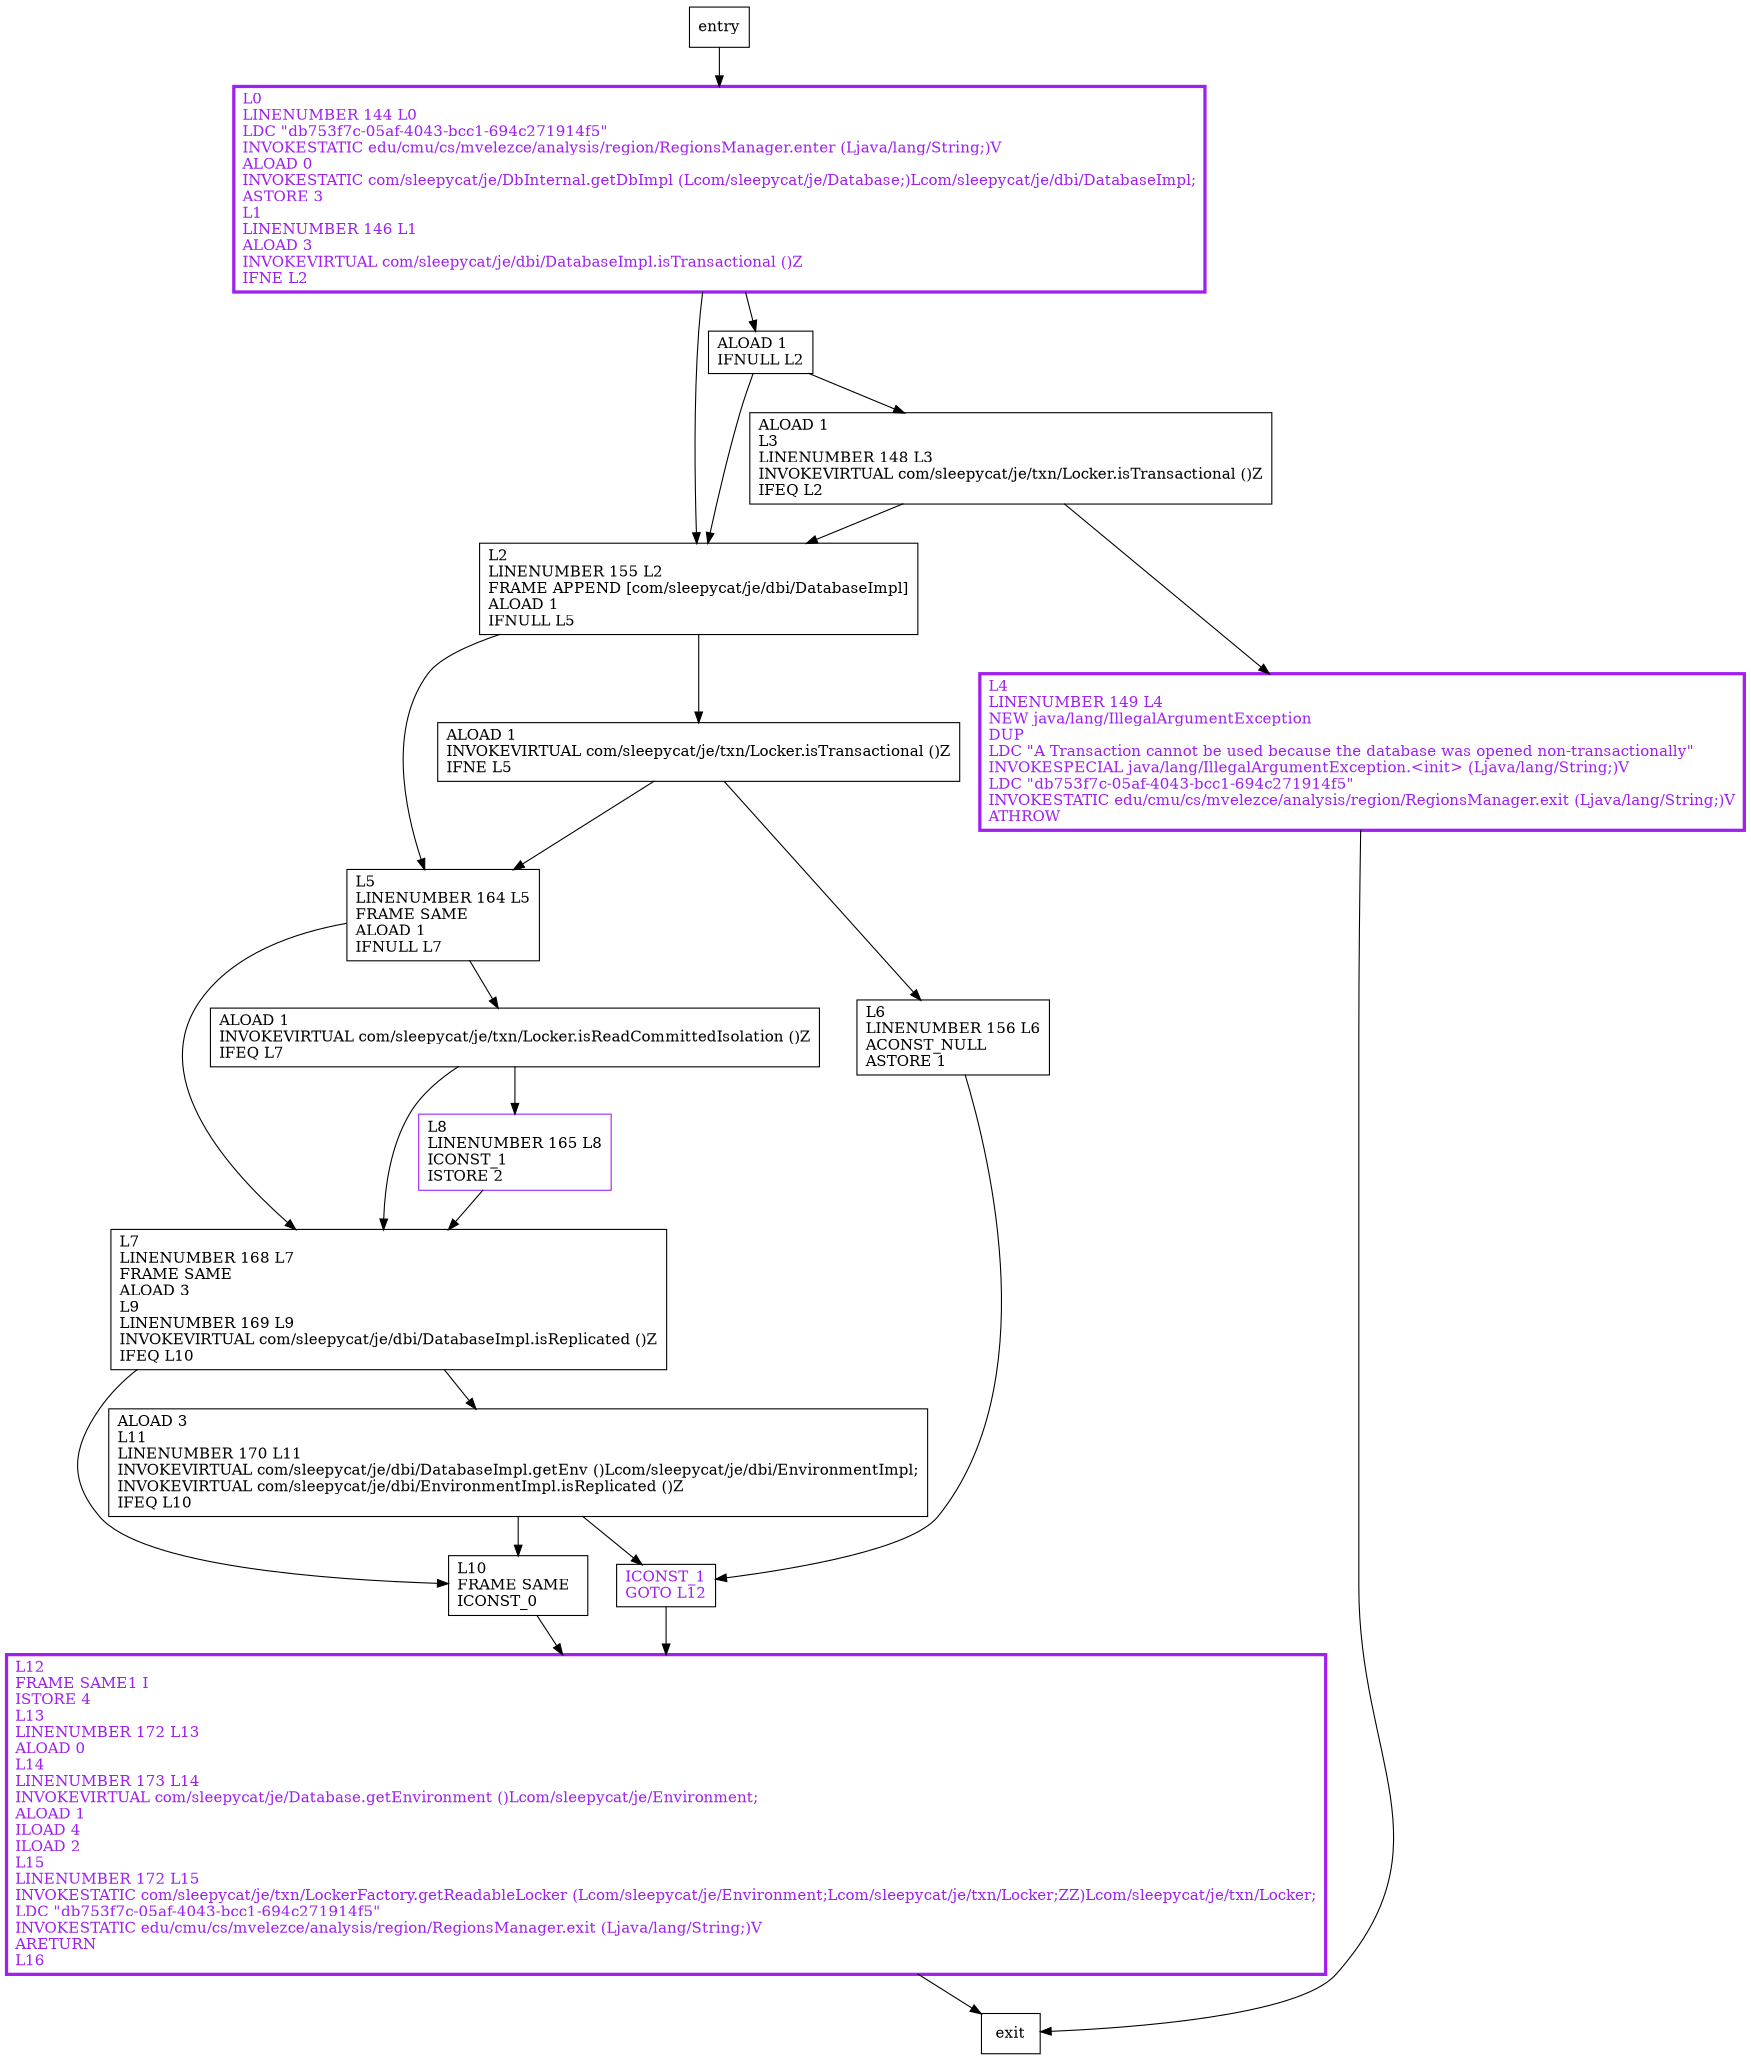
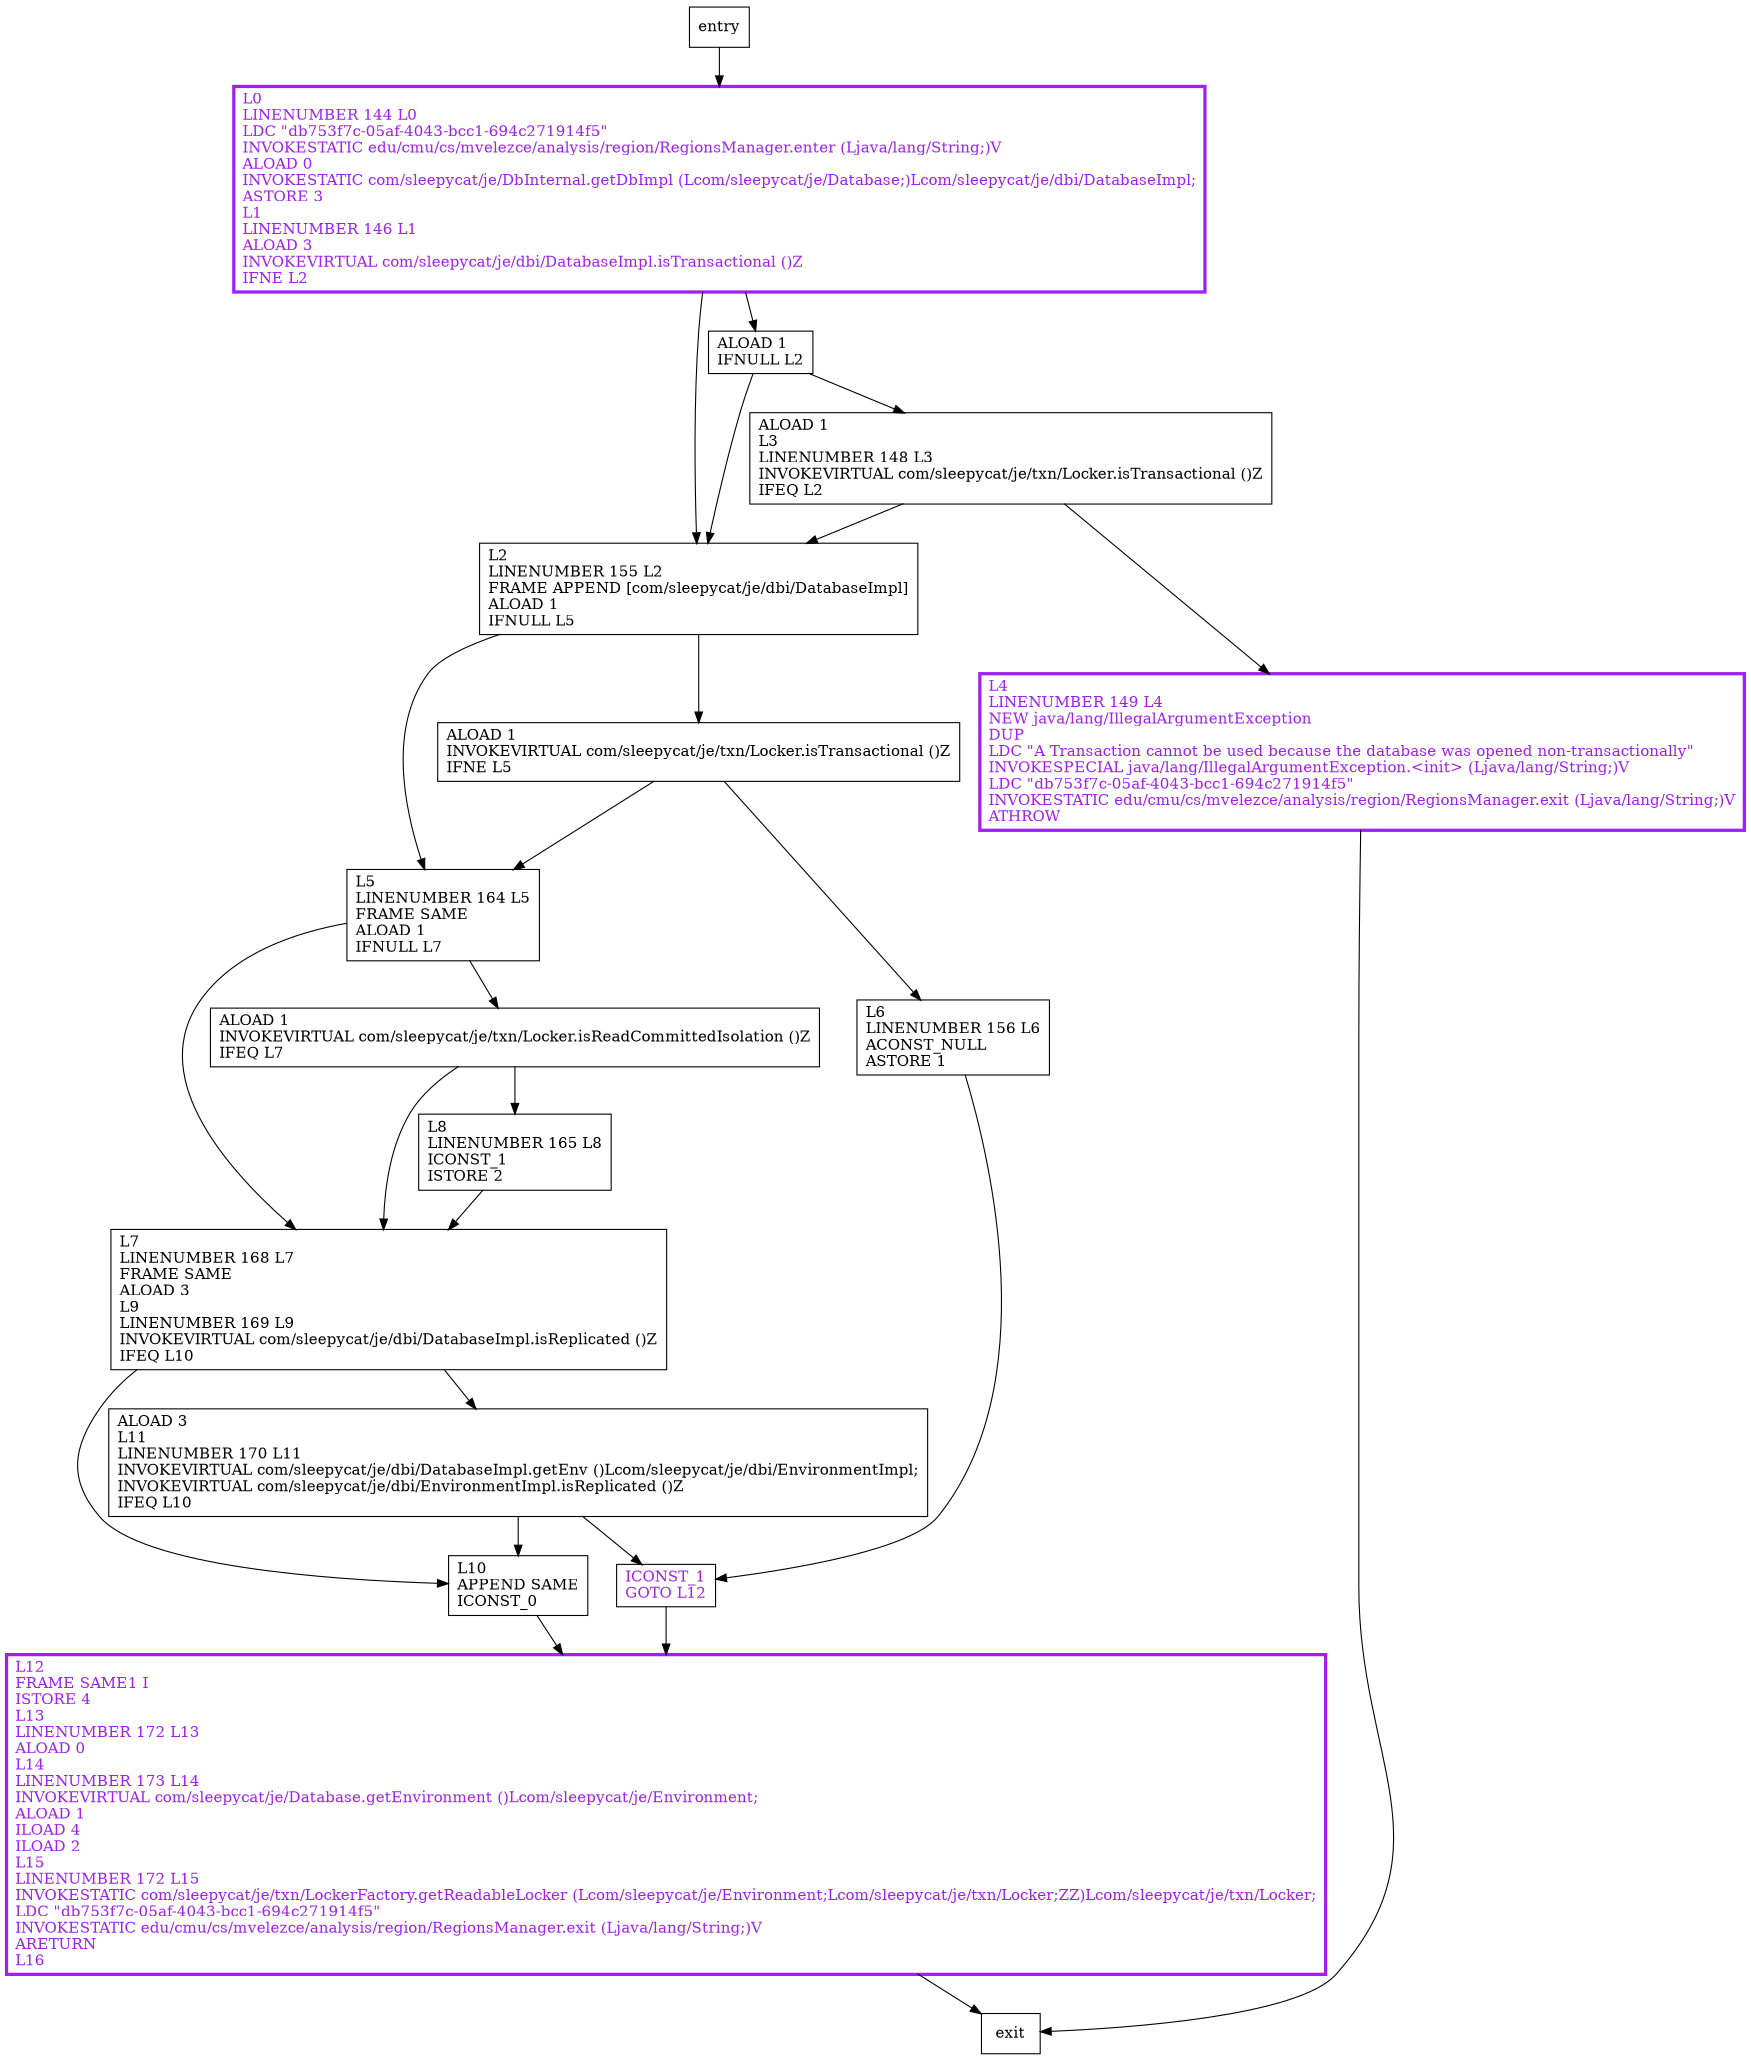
node "L8 LINENUMBER 165 L8 ICONST_1 ISTORE 2": color purple -> black
node "L10 FRAME SAME ICONST_0": label "L10 FRAME SAME ICONST_0" -> "L10 APPEND SAME ICONST_0"
